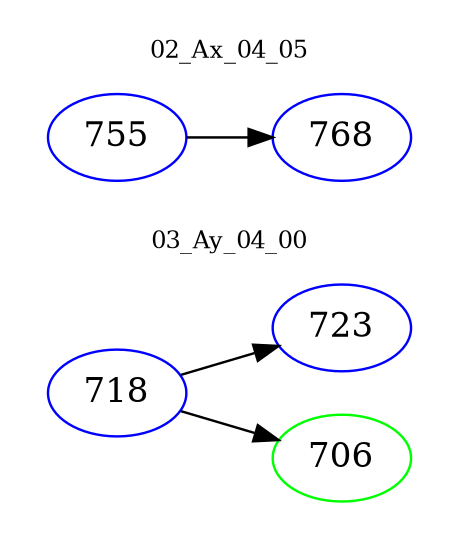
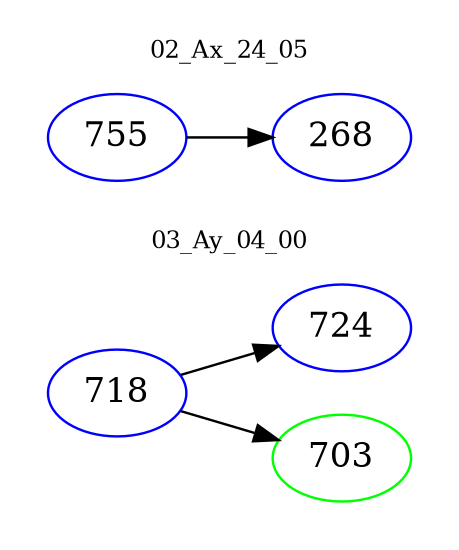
cluster "02_Ax_04_05": label "02_Ax_04_05" -> "02_Ax_24_05"
node "768": label "768" -> "268"
node "723": label "723" -> "724"
node "706": label "706" -> "703"
